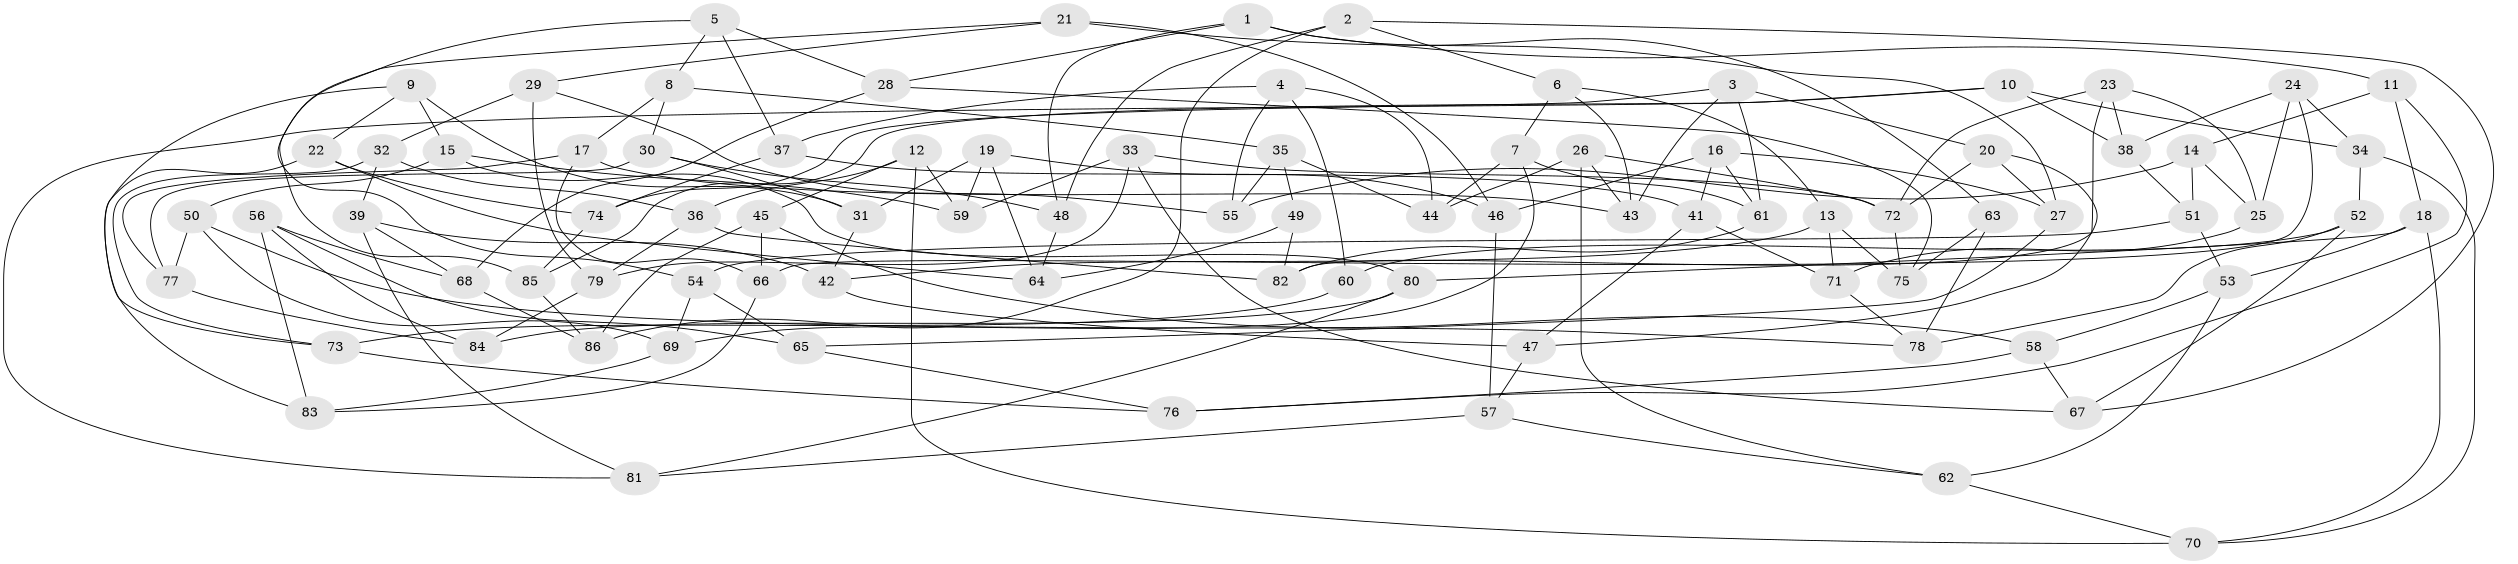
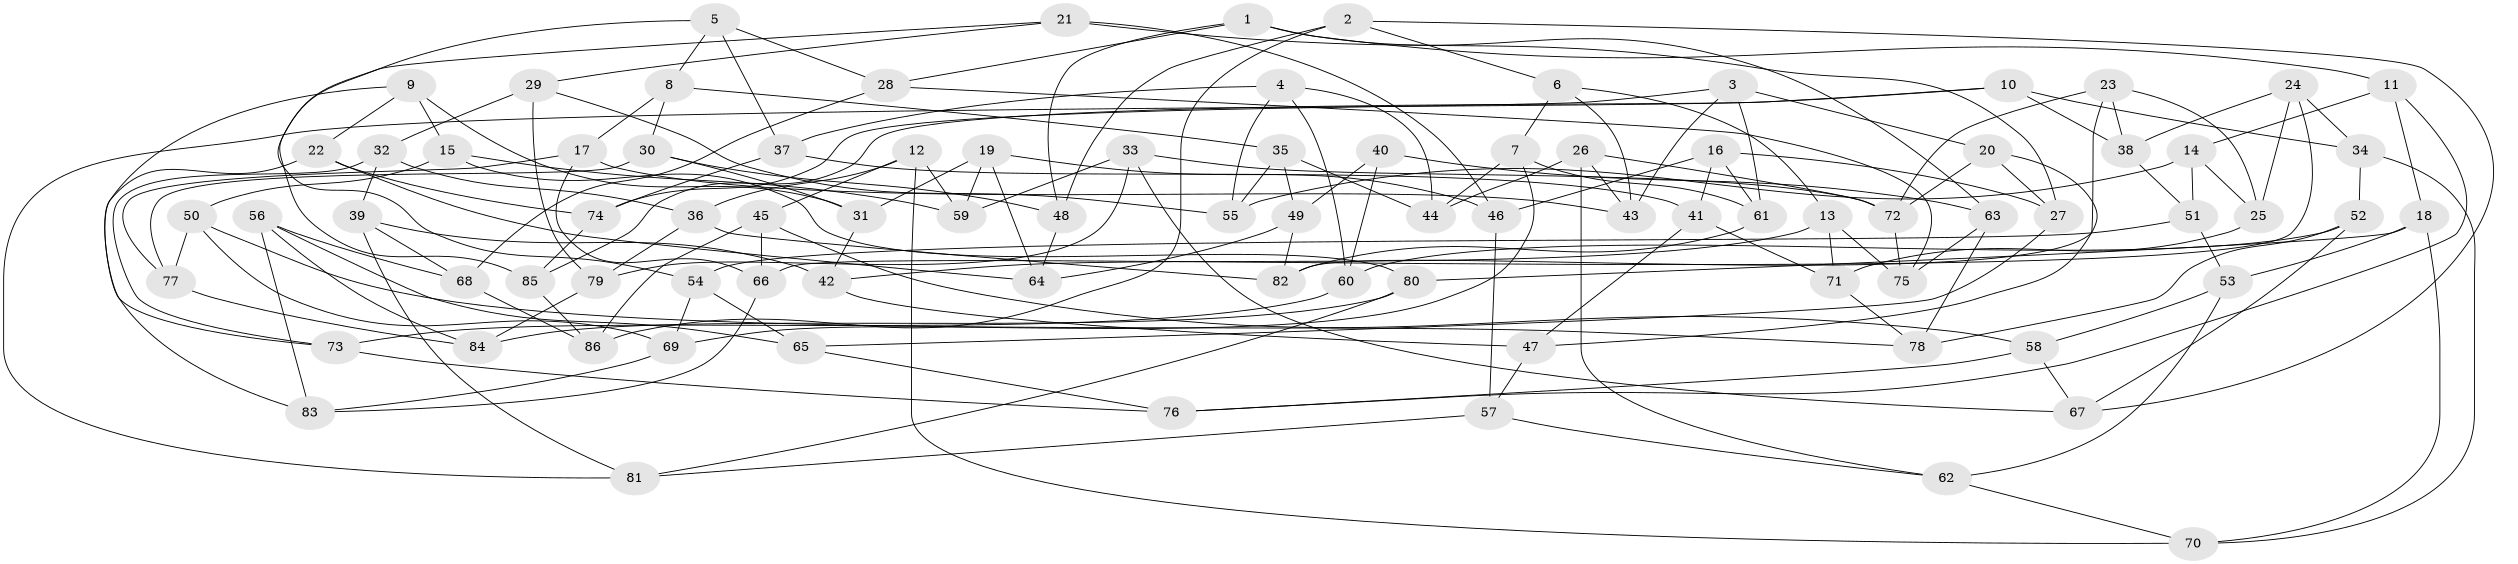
node "40": added
